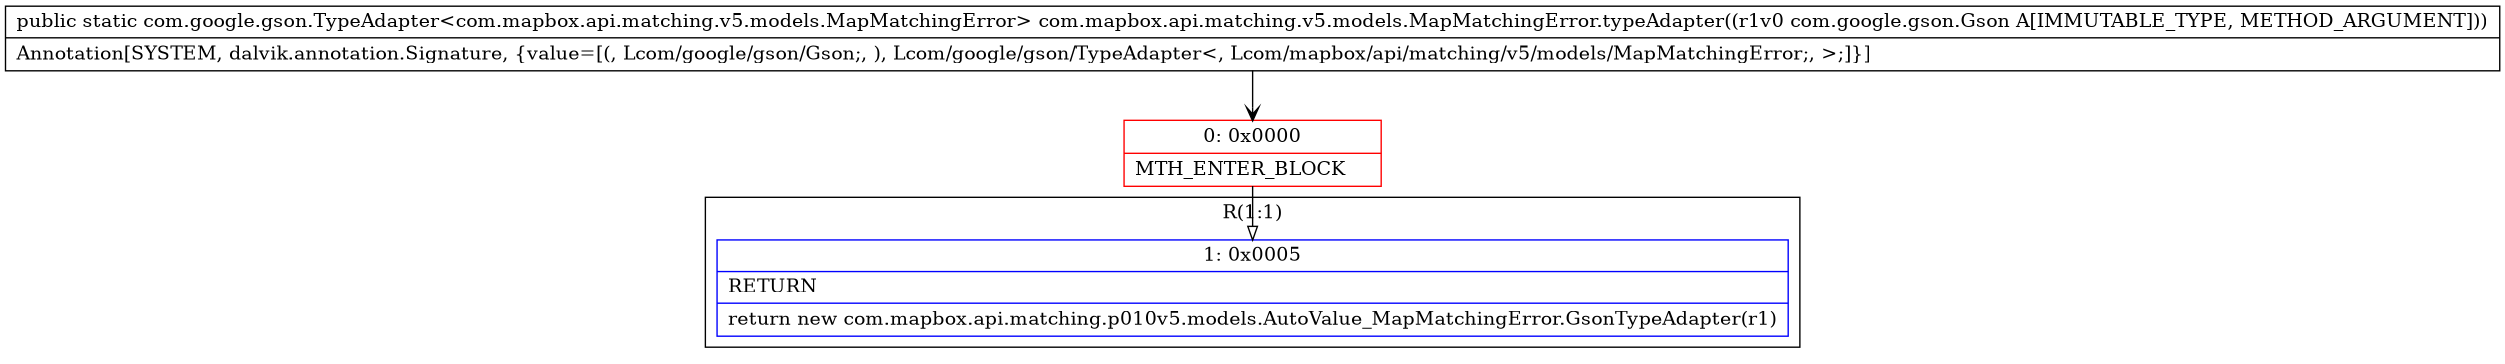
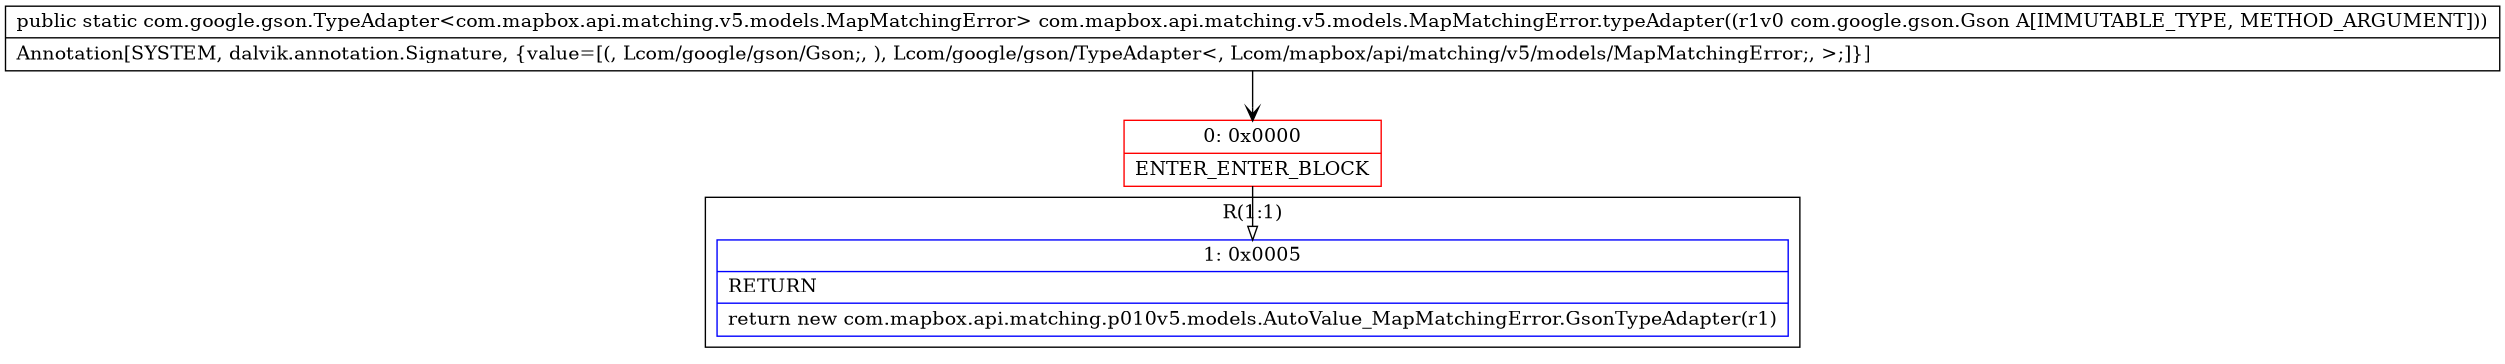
node "0: 0x0000": text "MTH_ENTER_BLOCK" -> "ENTER_ENTER_BLOCK"
